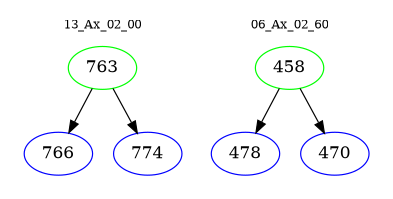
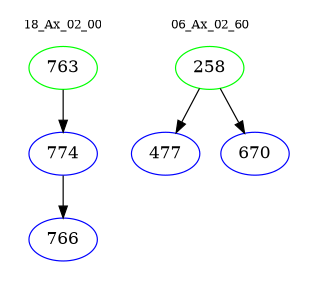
cluster "13_Ax_02_00": label "13_Ax_02_00" -> "18_Ax_02_00"
node "458": label "458" -> "258"
edge "763" -> "766": now "774" -> "766"
node "478": label "478" -> "477"
node "470": label "470" -> "670"
